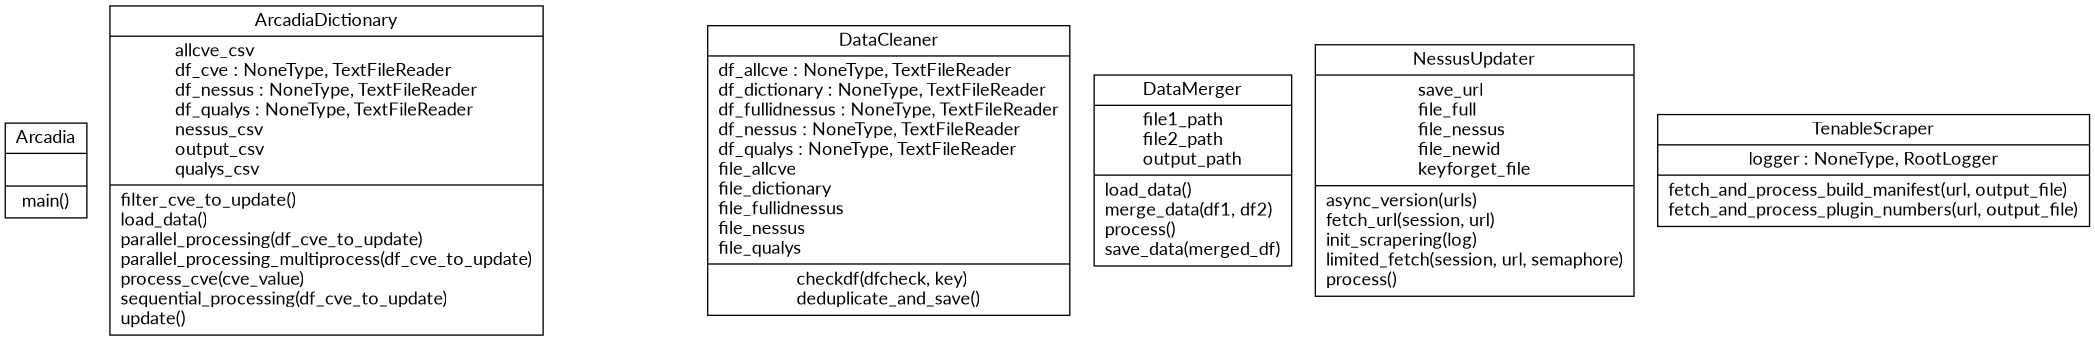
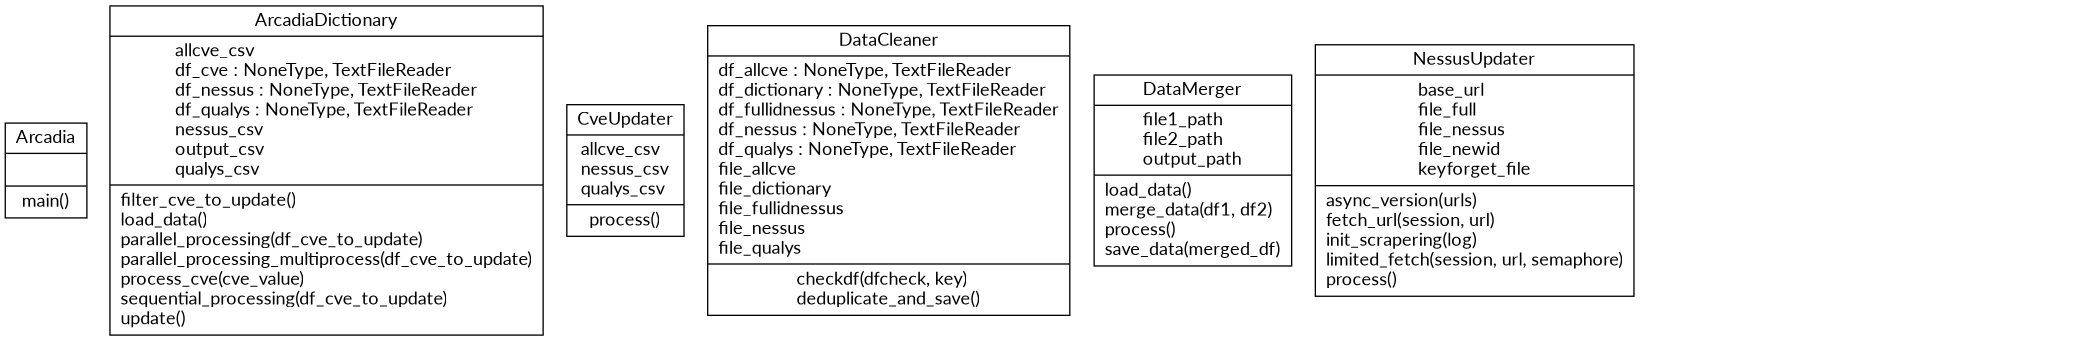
node "NessusUpdater": text "save_url" -> "base_url"
node "CveUpdater": added
node "TenableScraper": removed
